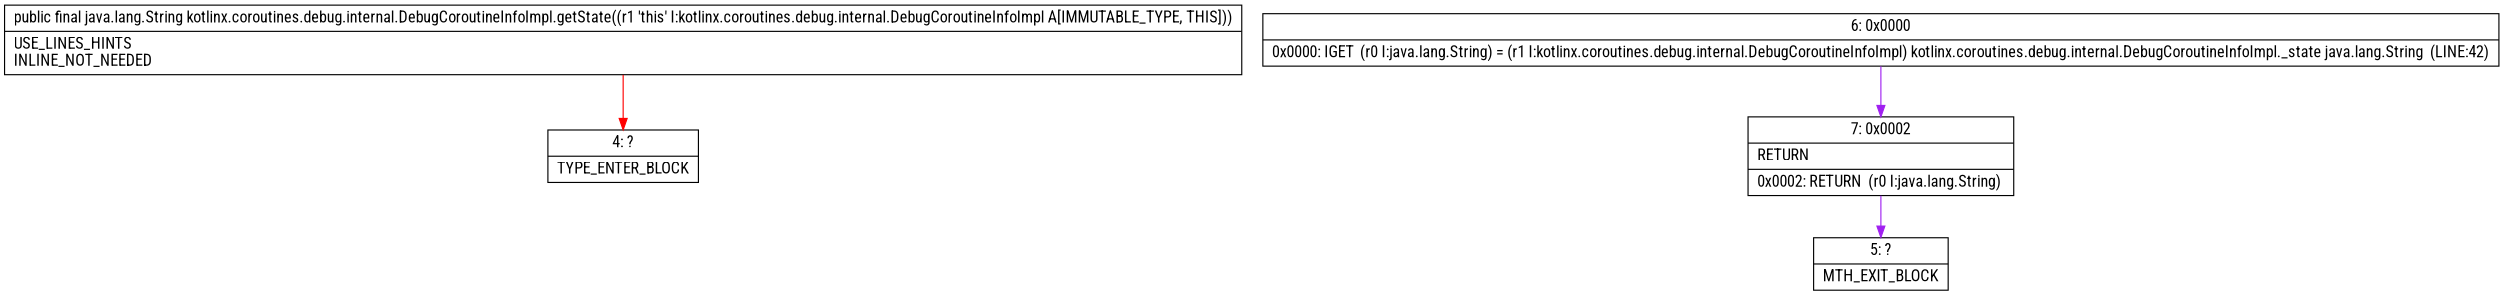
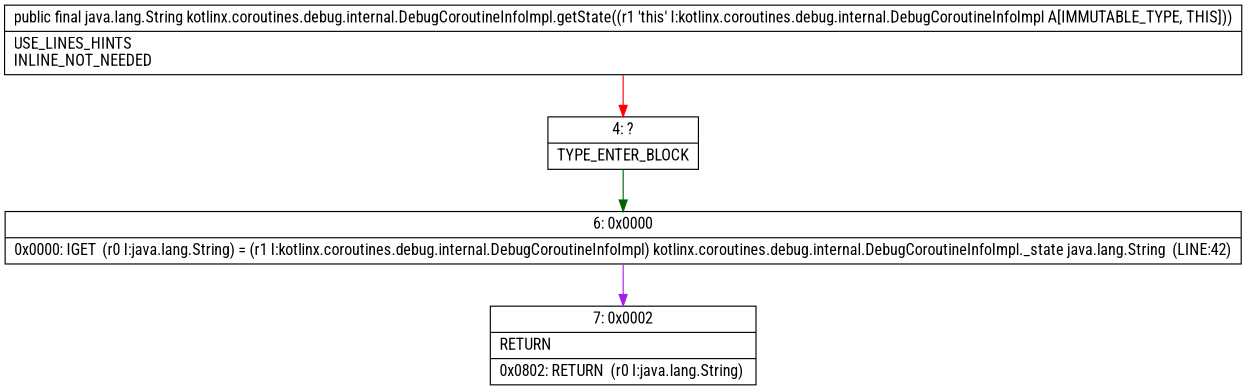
node "7: 0x0002": text "0x0002: RETURN  (r0 I:java.lang.String)" -> "0x0802: RETURN  (r0 I:java.lang.String)"
edge "4: ?" -> "6: 0x0000": added
node "5: ?": removed
